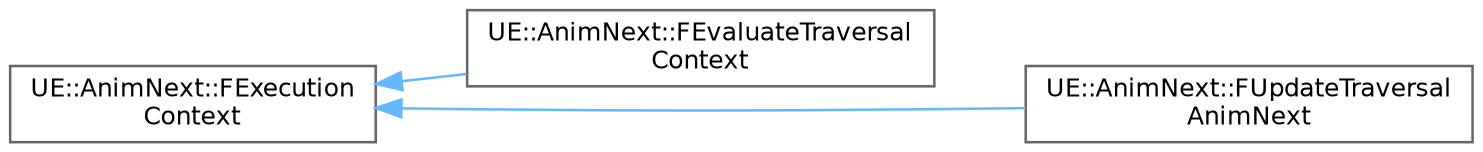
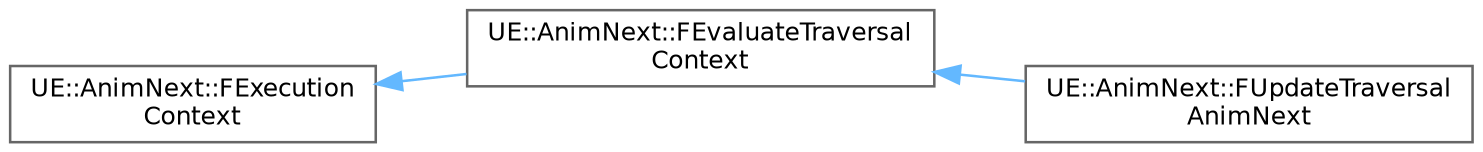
edge "UE::AnimNext::FUpdateTraversal AnimNext" -> "UE::AnimNext::FExecution Context": now "UE::AnimNext::FUpdateTraversal AnimNext" -> "UE::AnimNext::FEvaluateTraversal Context"
